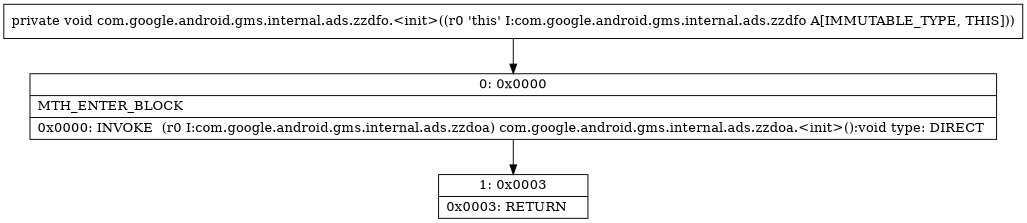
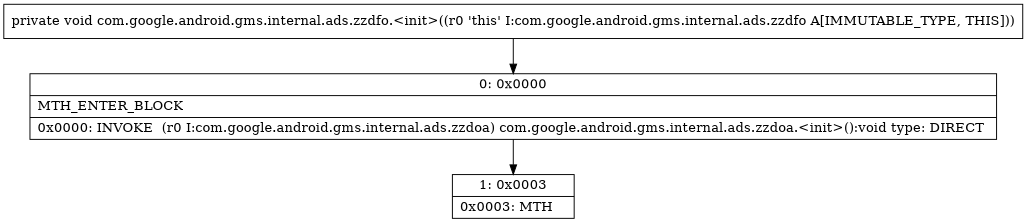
node "1: 0x0003": text "0x0003: RETURN" -> "0x0003: MTH"
